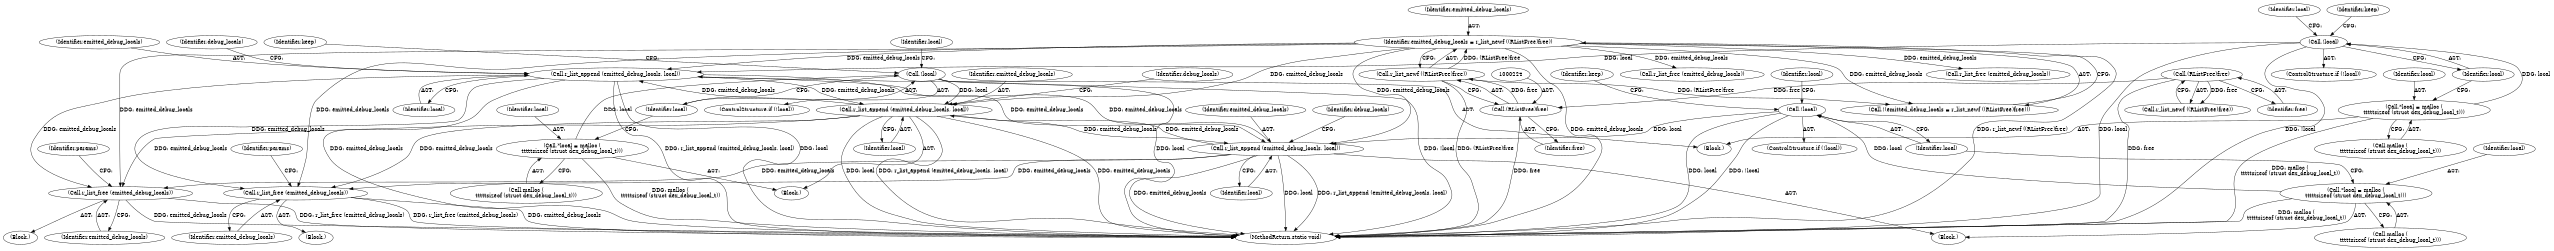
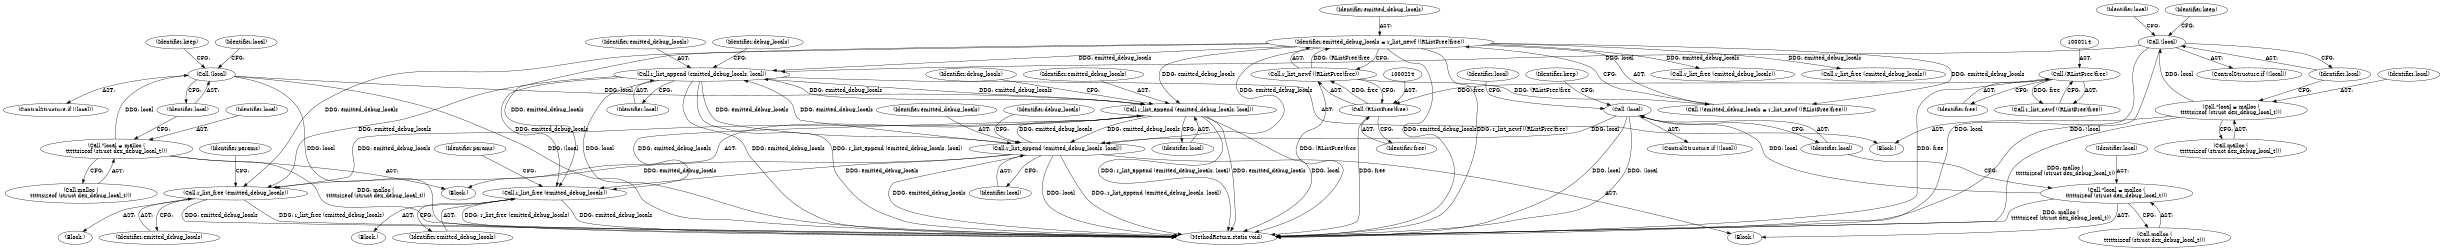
node "1000214": added
